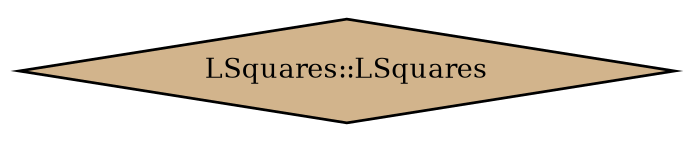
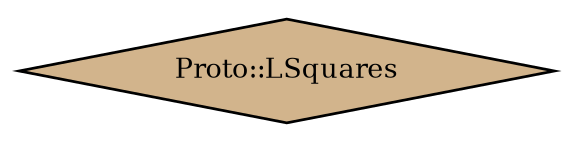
node "LSquares::LSquares": label "LSquares::LSquares" -> "Proto::LSquares"
